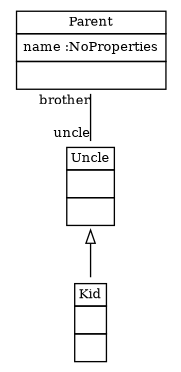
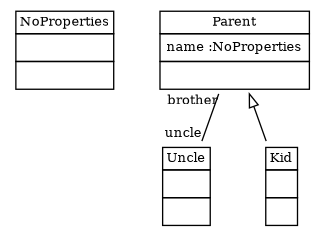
node "NoProperties": added
edge "Kid" -> "Uncle": now "Kid" -> "Parent"
